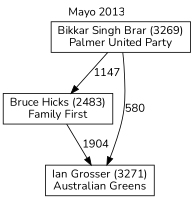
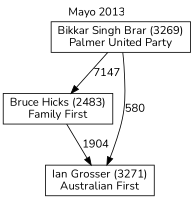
edge "Bikkar Singh Brar (3269) Palmer United Party" -> "Bruce Hicks (2483) Family First": label "1147" -> "7147"
node "Ian Grosser (3271) Australian Greens": label "Ian Grosser (3271) Australian Greens" -> "Ian Grosser (3271) Australian First"
